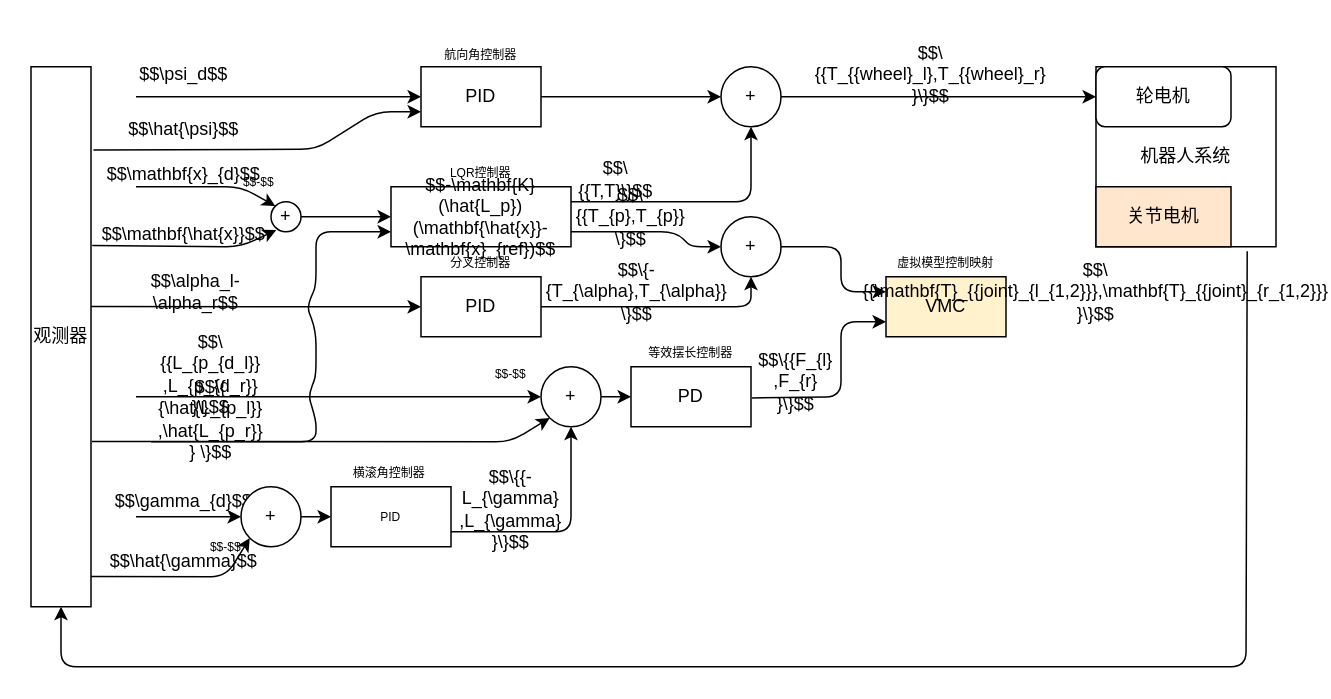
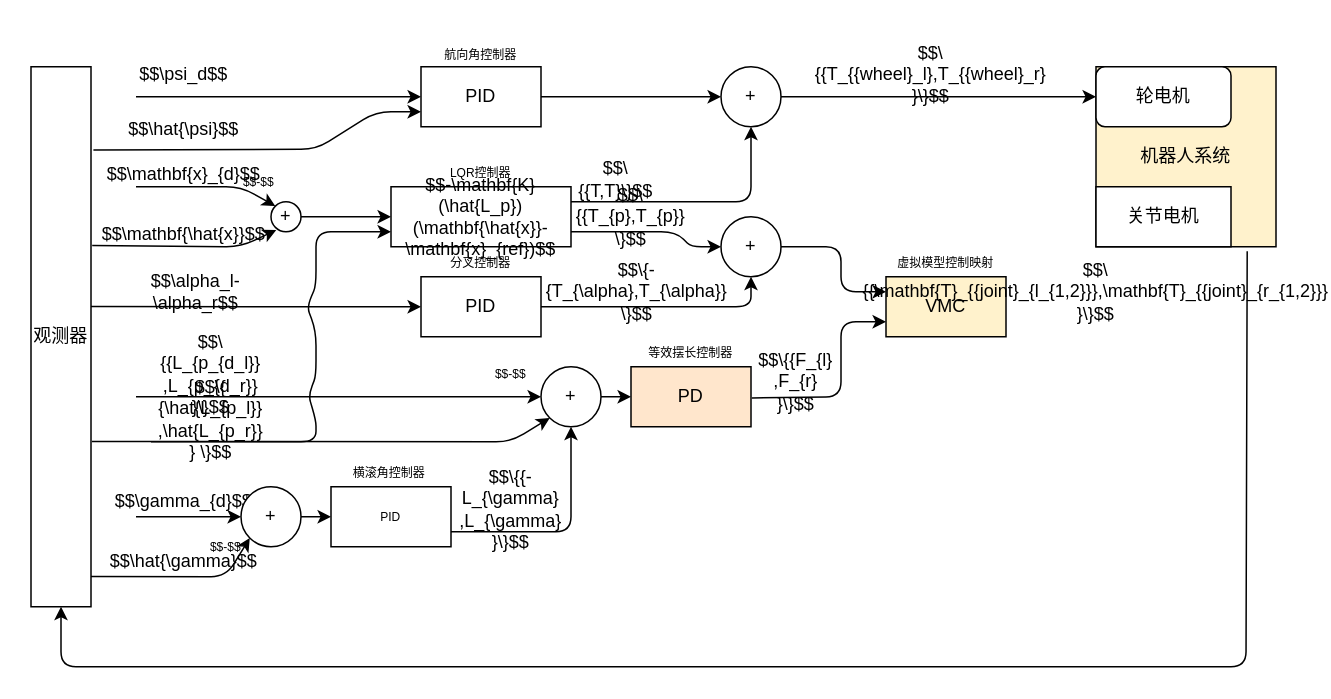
node "机器人系统": fillcolor #ffffff -> #fff2cc
node "关节电机": fillcolor #ffe6cc -> #ffffff
node "PD": fillcolor #ffffff -> #ffe6cc
